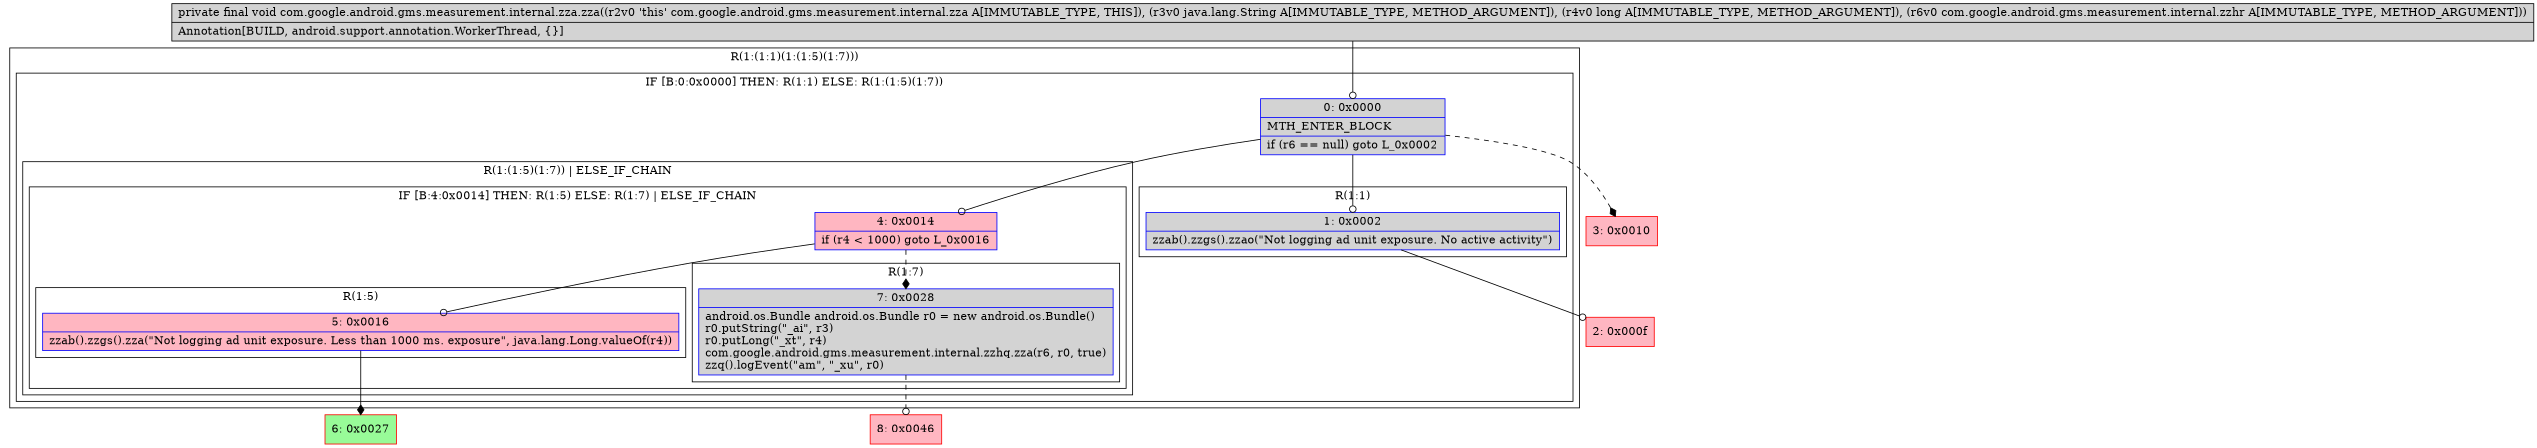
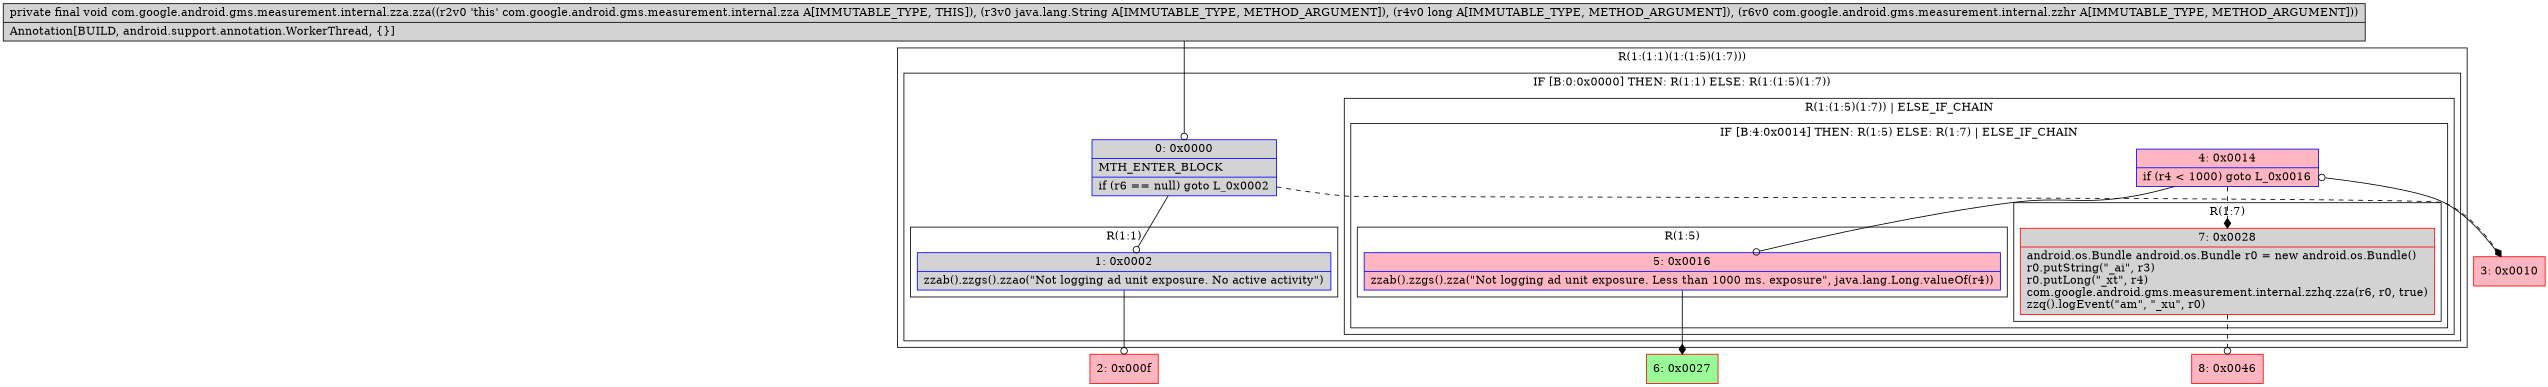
edge "0: 0x0000" -> "4: 0x0014": now "3: 0x0010" -> "4: 0x0014"
node "7: 0x0028": color blue -> red
